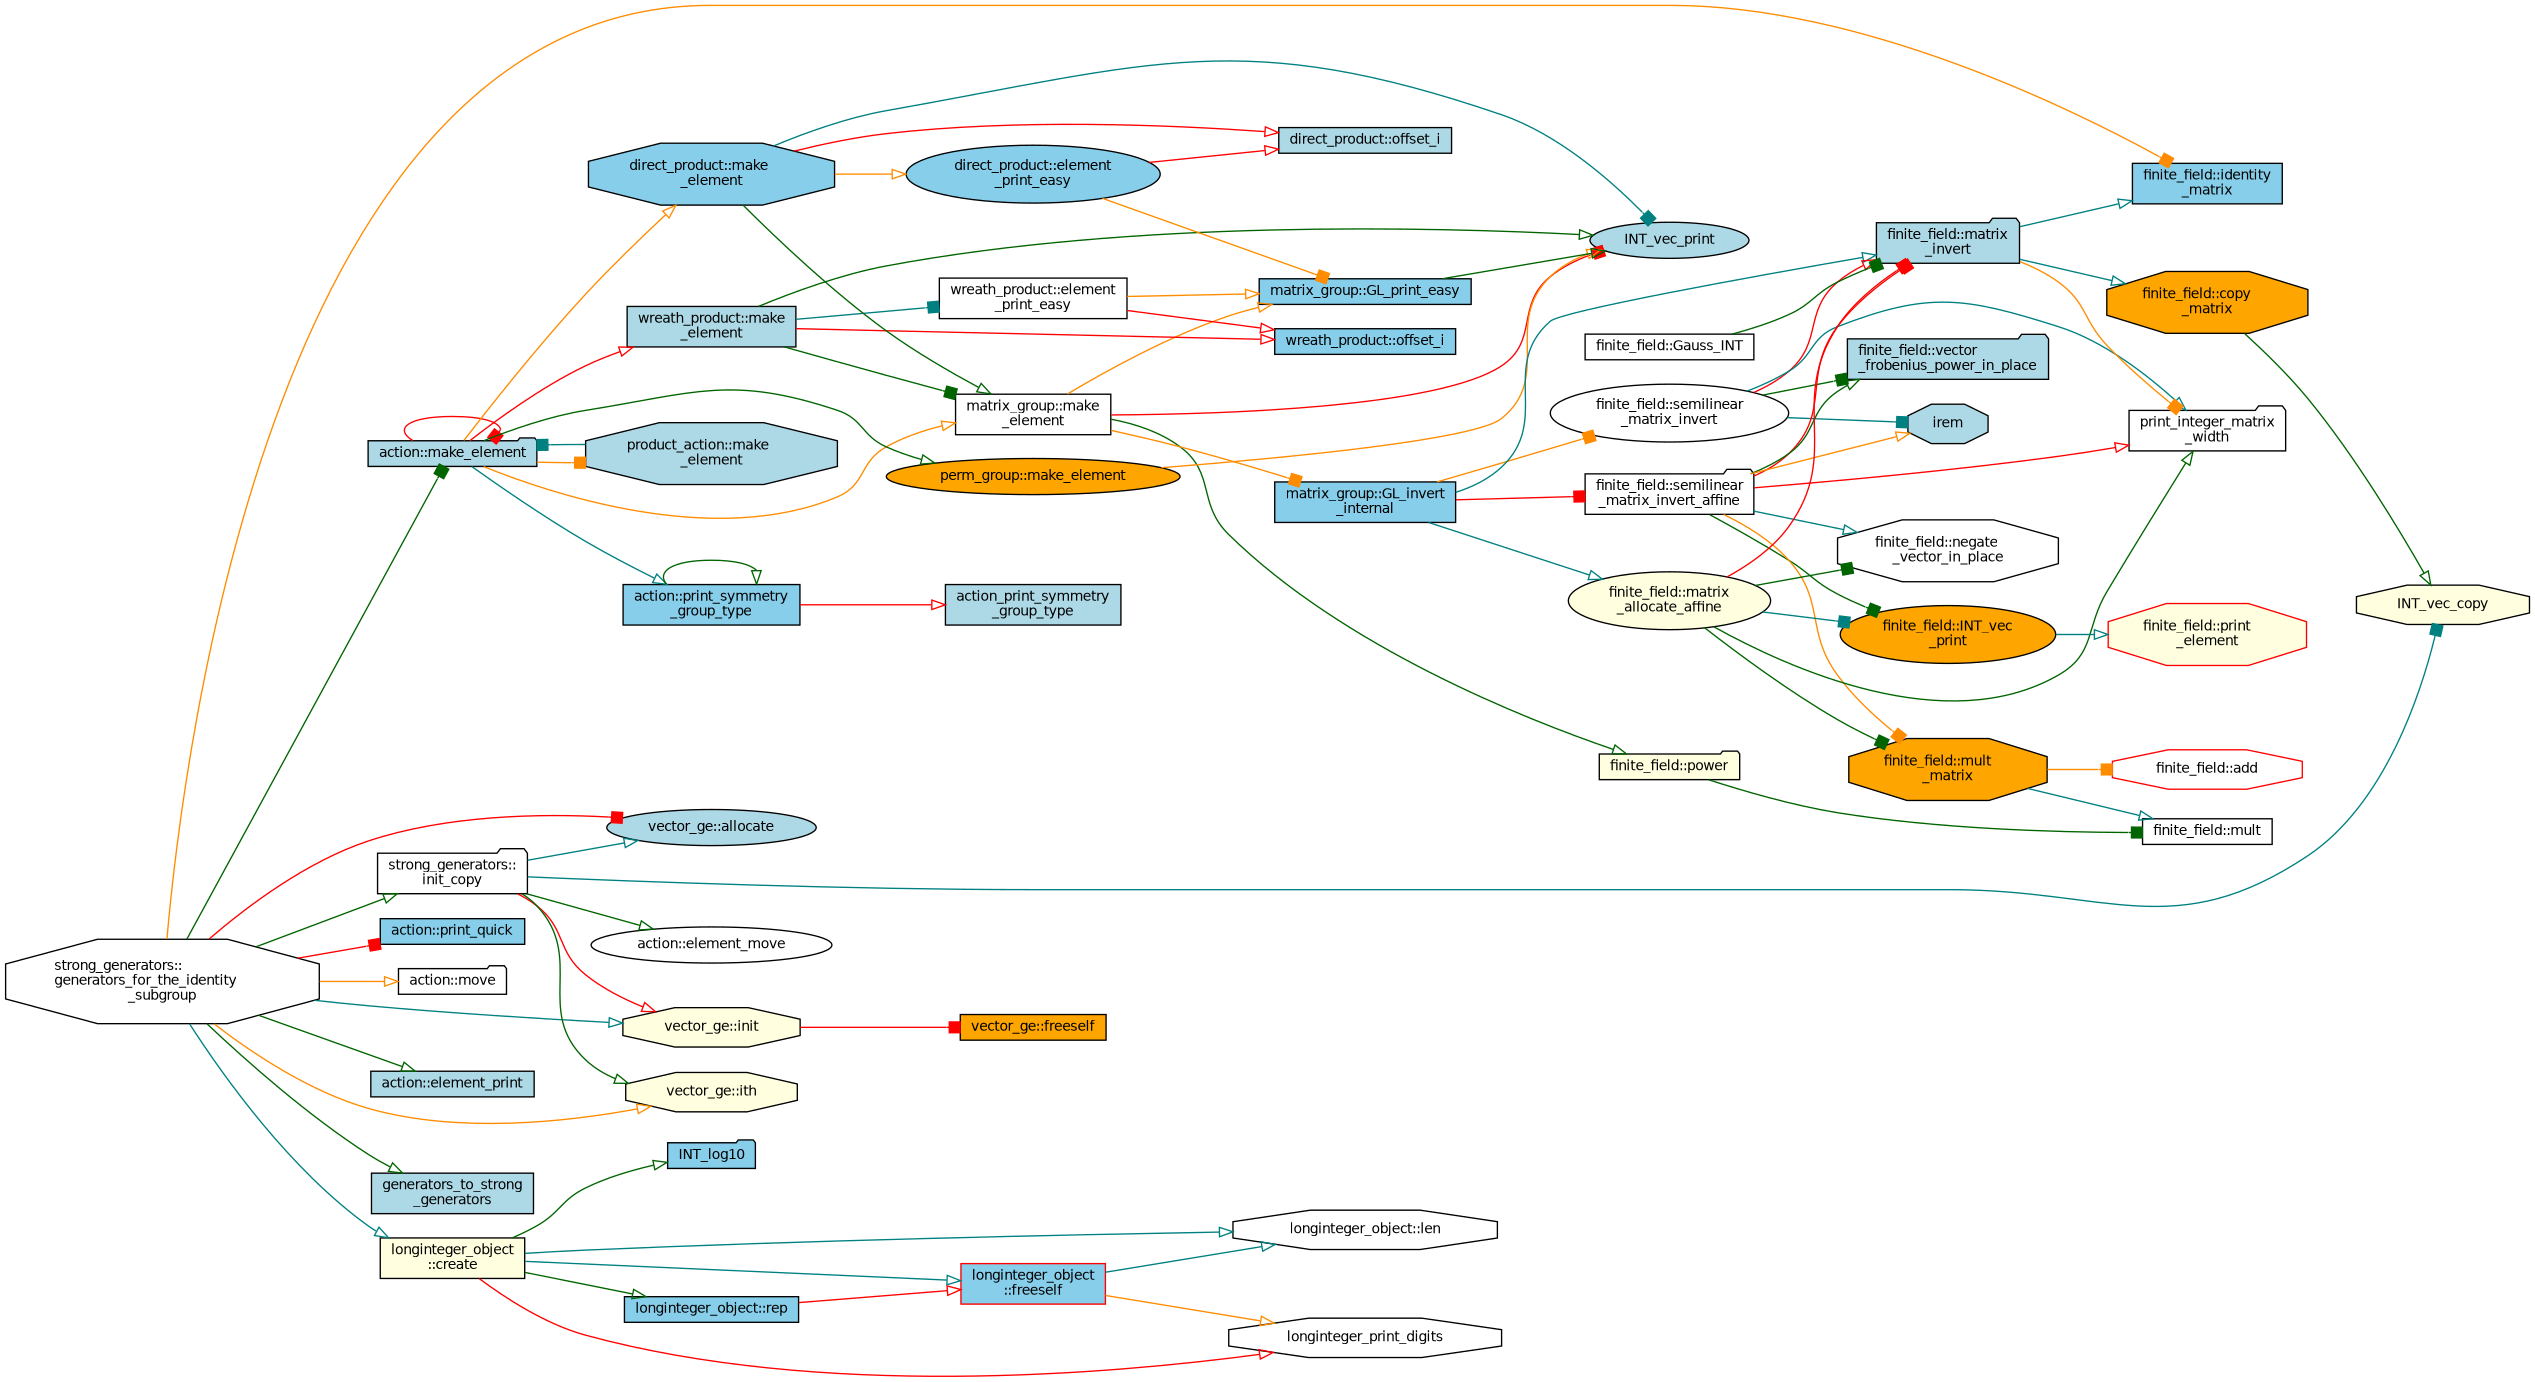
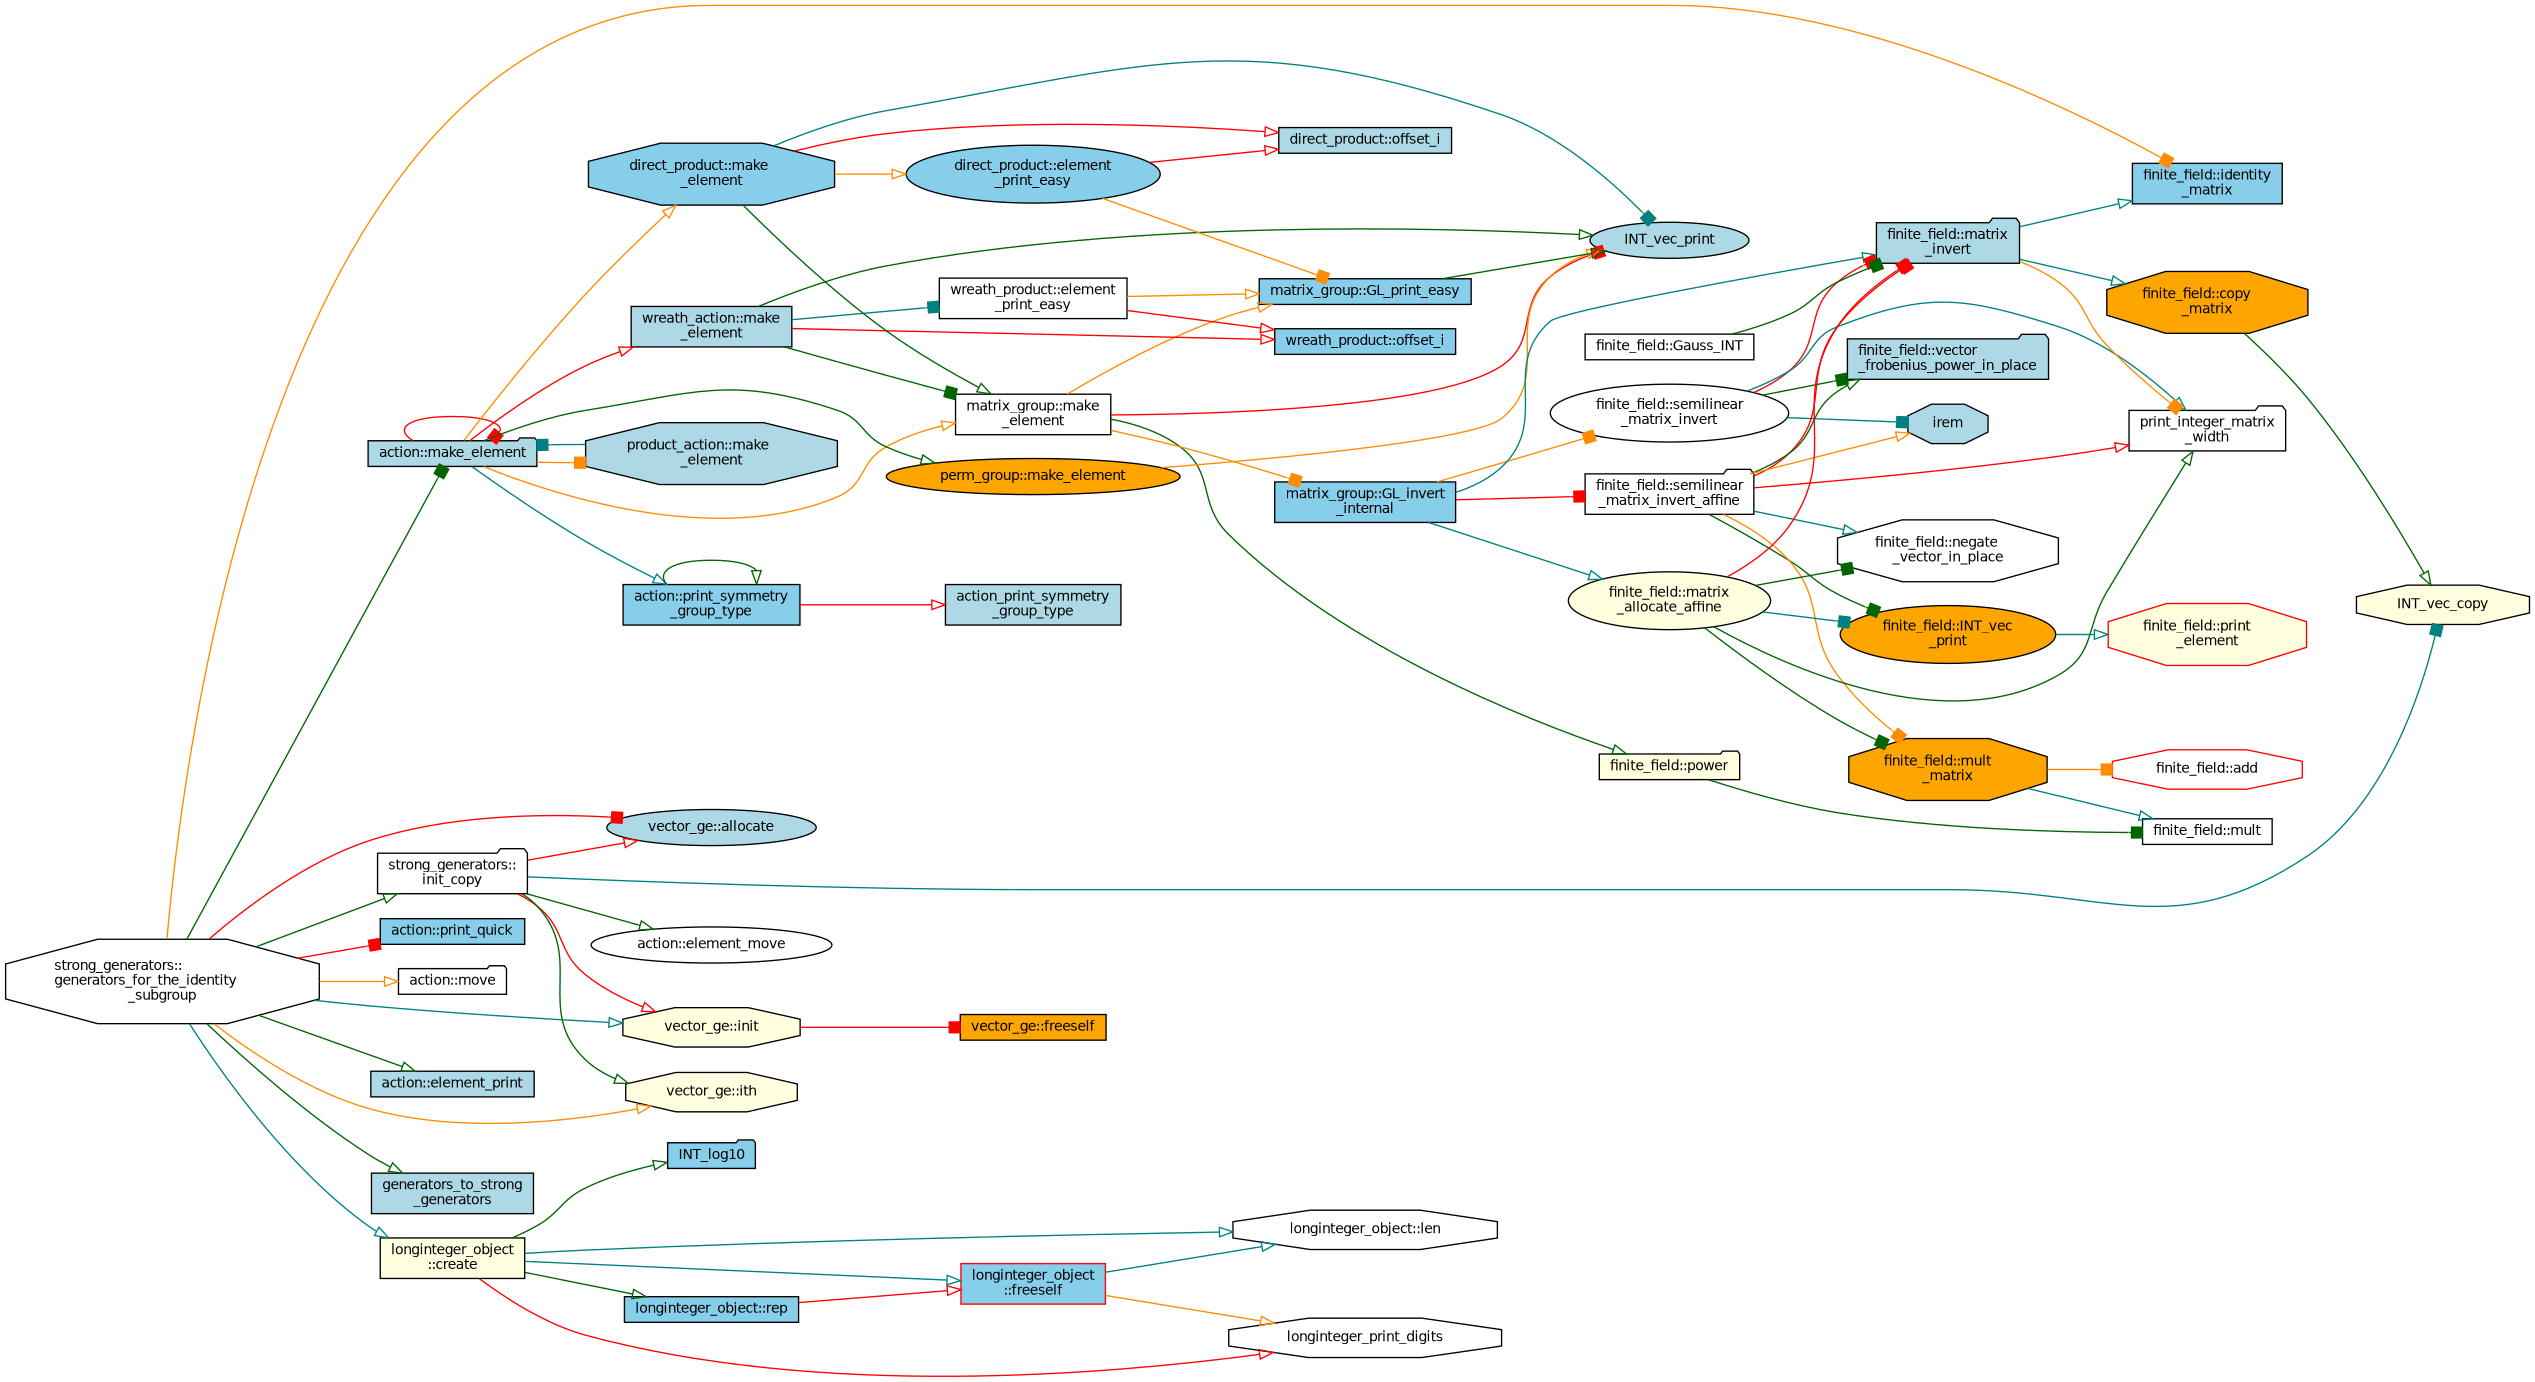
node "wreath_product::make _element": label "wreath_product::make _element" -> "wreath_action::make _element"
edge "finite_field::semilinear _matrix_invert" -> "finite_field::matrix _invert": arrowhead onormal -> box
edge "strong_generators:: init_copy" -> "vector_ge::allocate": color teal -> red
